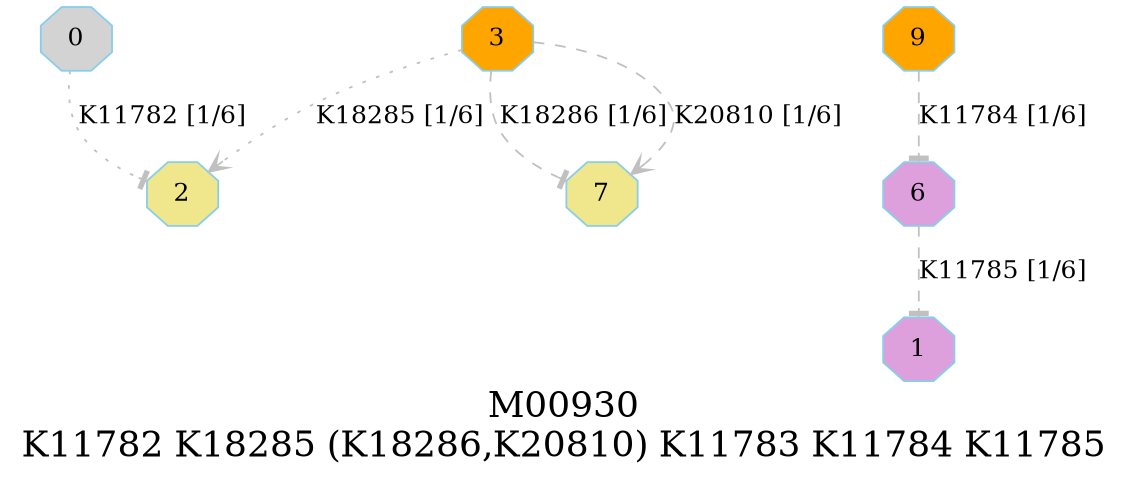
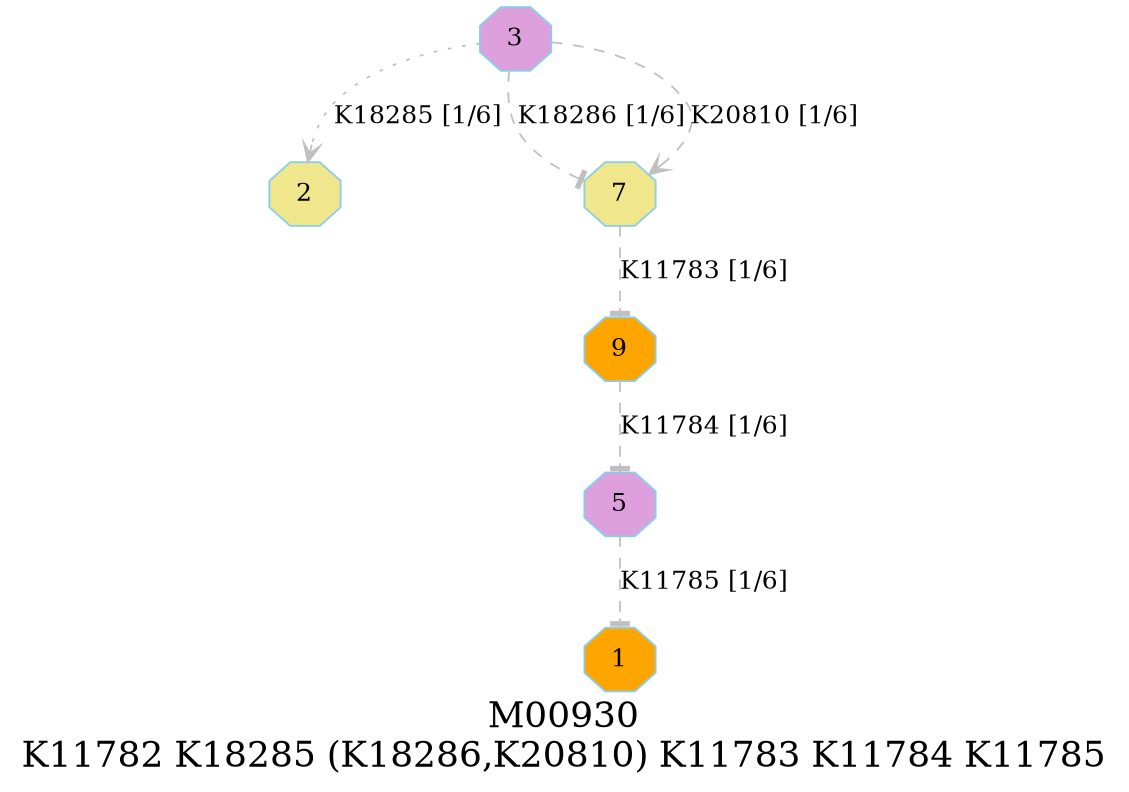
node "0": removed
node "3": fillcolor orange -> plum
node "6": label "6" -> "5"
edge "7" -> "9": added, label "K11783 [1/6]"
node "1": fillcolor plum -> orange
